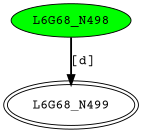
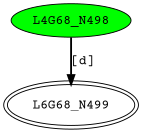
node "L6G68_N498": label "L6G68_N498" -> "L4G68_N498"
